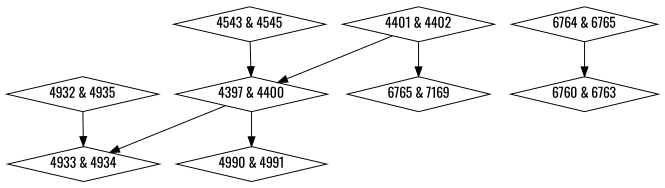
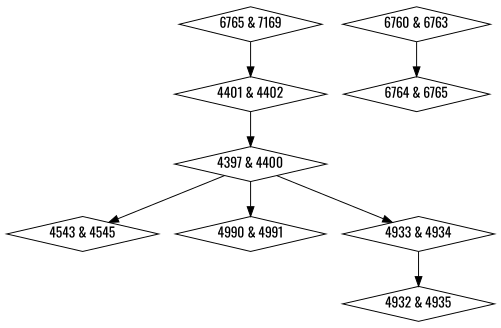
edge "4543 & 4545" -> "4397 & 4400": reversed
edge "4401 & 4402" -> "6765 & 7169": reversed
edge "6764 & 6765" -> "6760 & 6763": reversed
edge "4932 & 4935" -> "4933 & 4934": reversed
